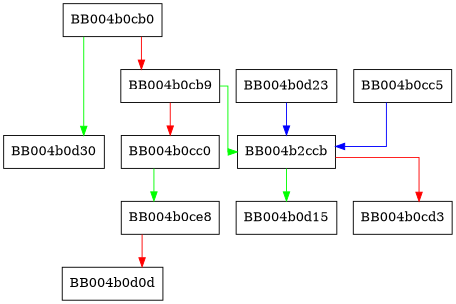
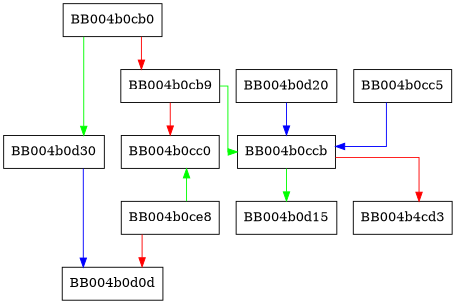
node "BB004b0d23": label "BB004b0d23" -> "BB004b0d20"
node "BB004b2ccb": label "BB004b2ccb" -> "BB004b0ccb"
edge "BB004b0cc0" -> "BB004b0ce8": reversed
edge "BB004b0d30" -> "BB004b0d0d": added
node "BB004b0cd3": label "BB004b0cd3" -> "BB004b4cd3"
